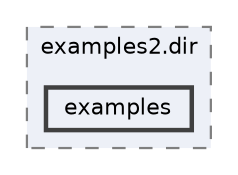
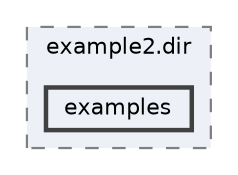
cluster "examples2.dir": label "examples2.dir" -> "example2.dir"
